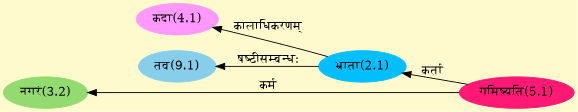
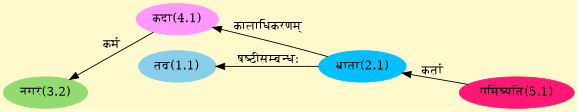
node "तव(9.1)": label "तव(9.1)" -> "तव(1.1)"
edge "गमिष्यति(5.1)" -> "नगरं(3.2)": now "कदा(4.1)" -> "नगरं(3.2)"
